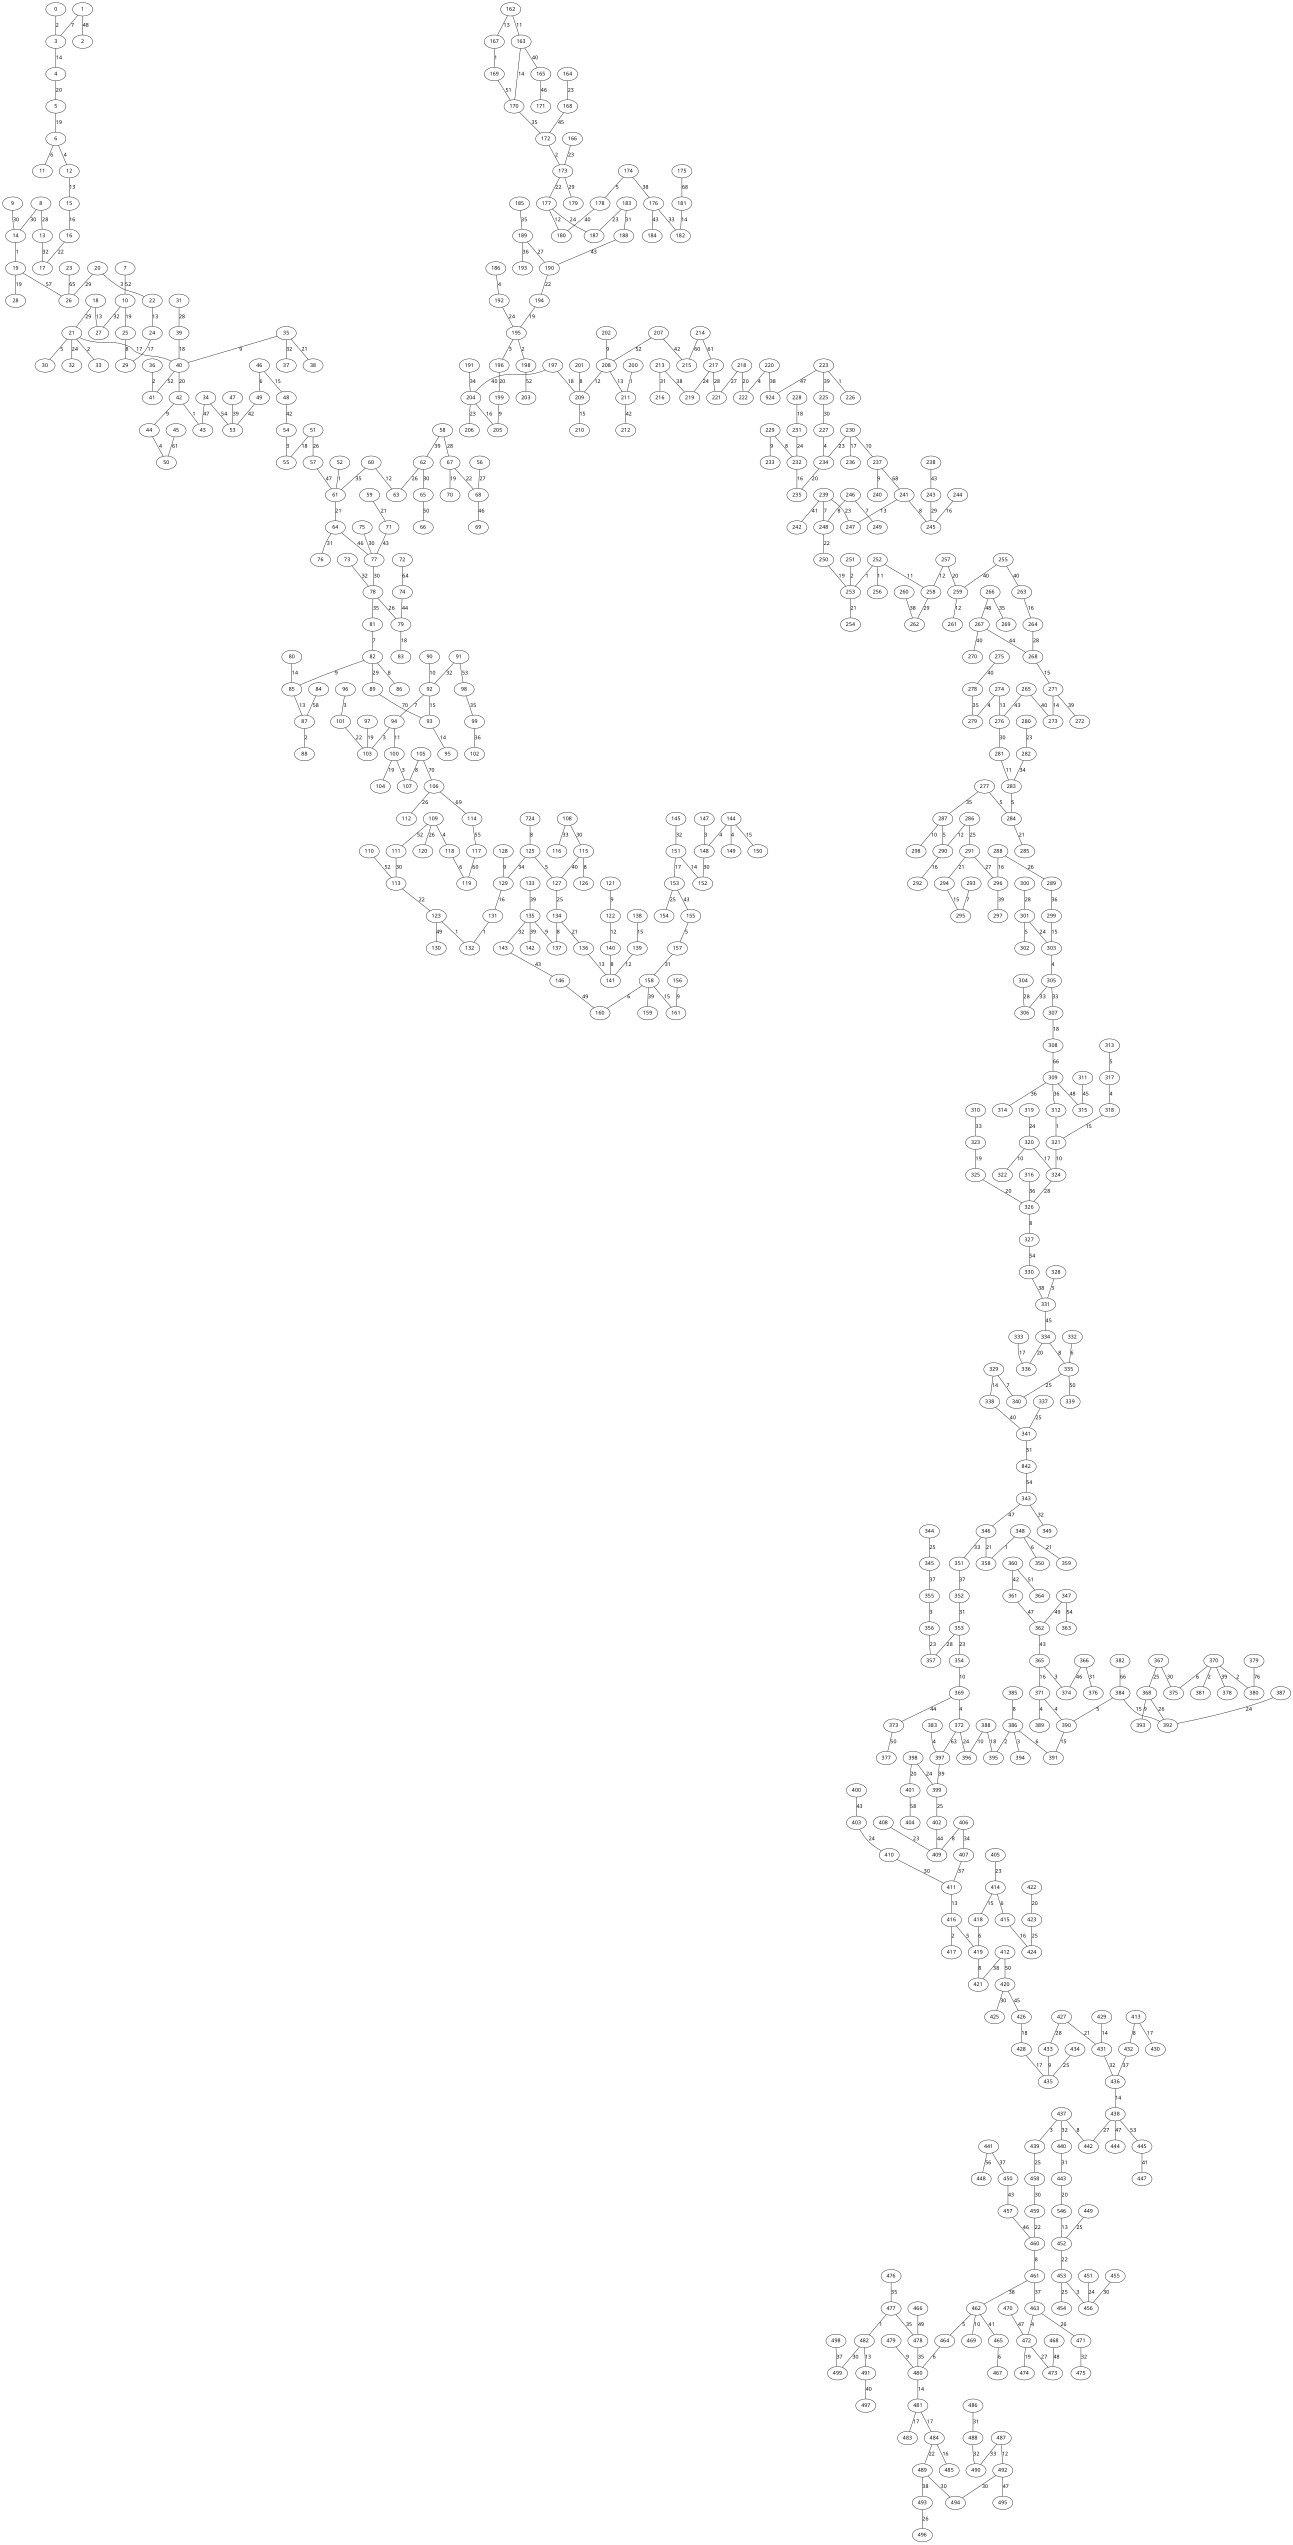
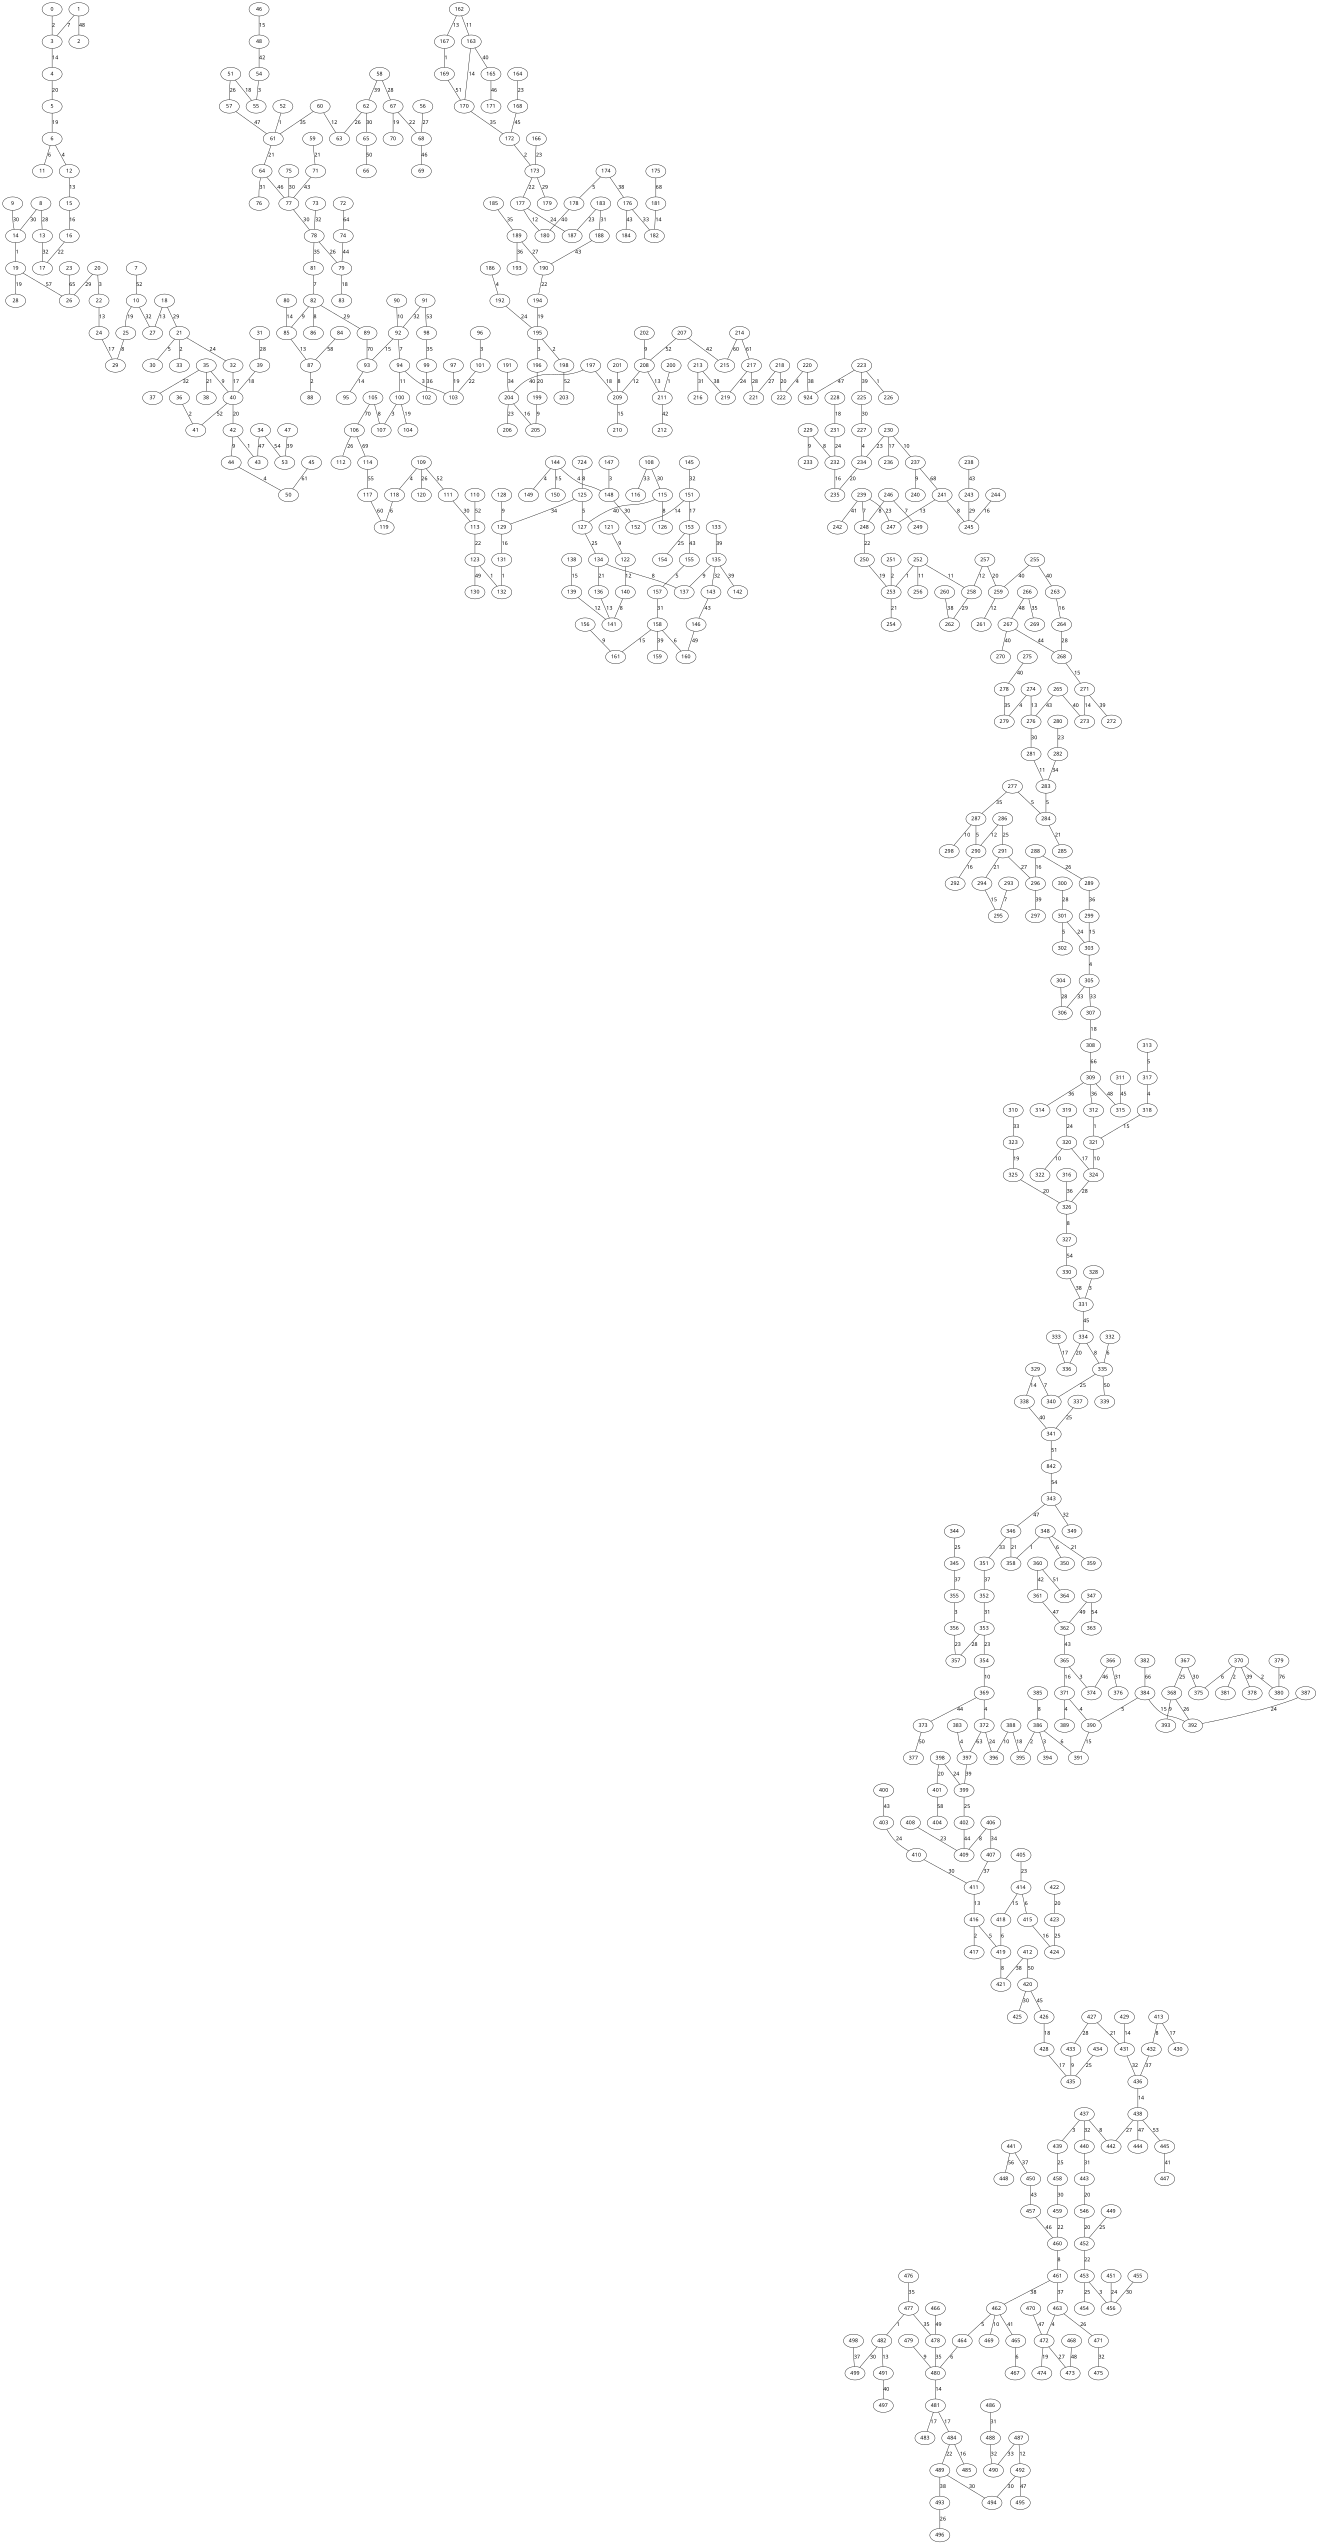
edge "21" -- "40": now "32" -- "40"
node "49": removed
edge "546" -- "452": label "13" -> "20"
